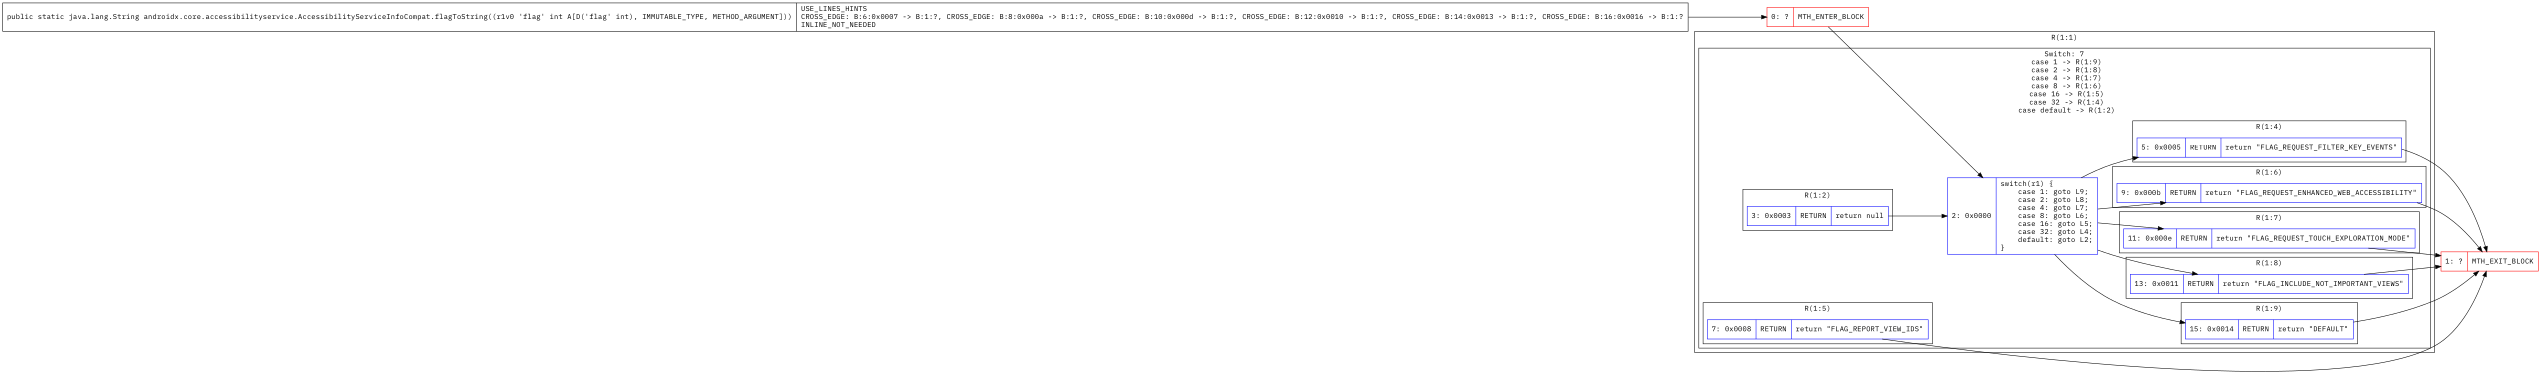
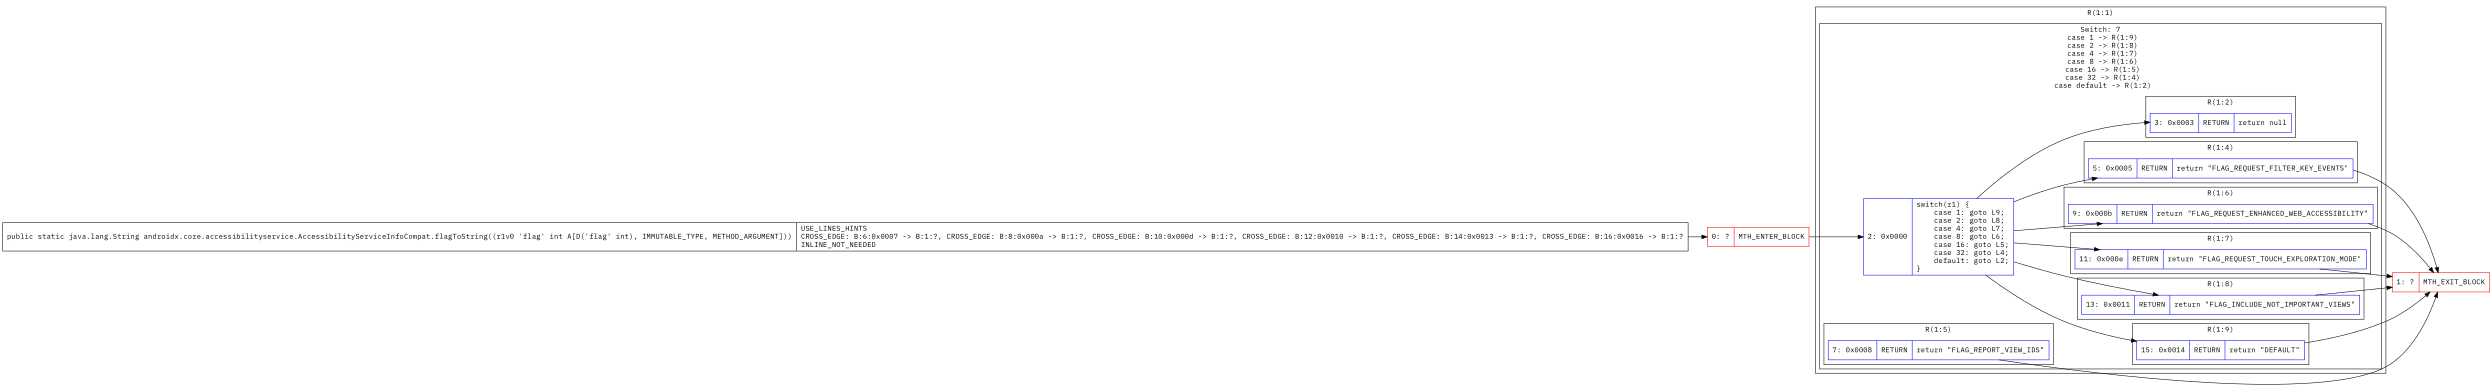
edge "3: 0x0003" -> "2: 0x0000": reversed
